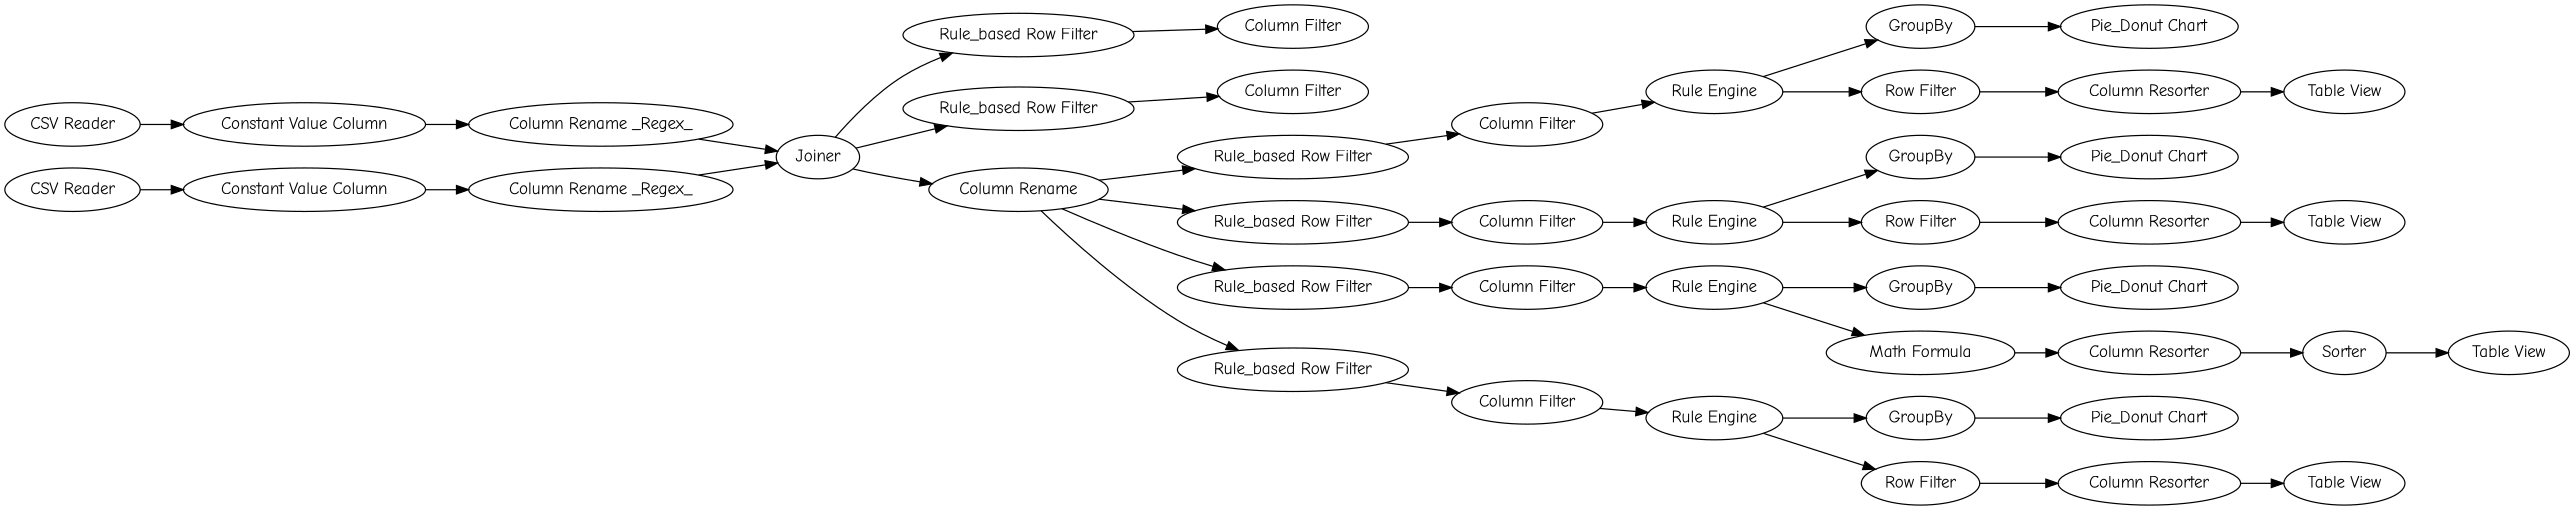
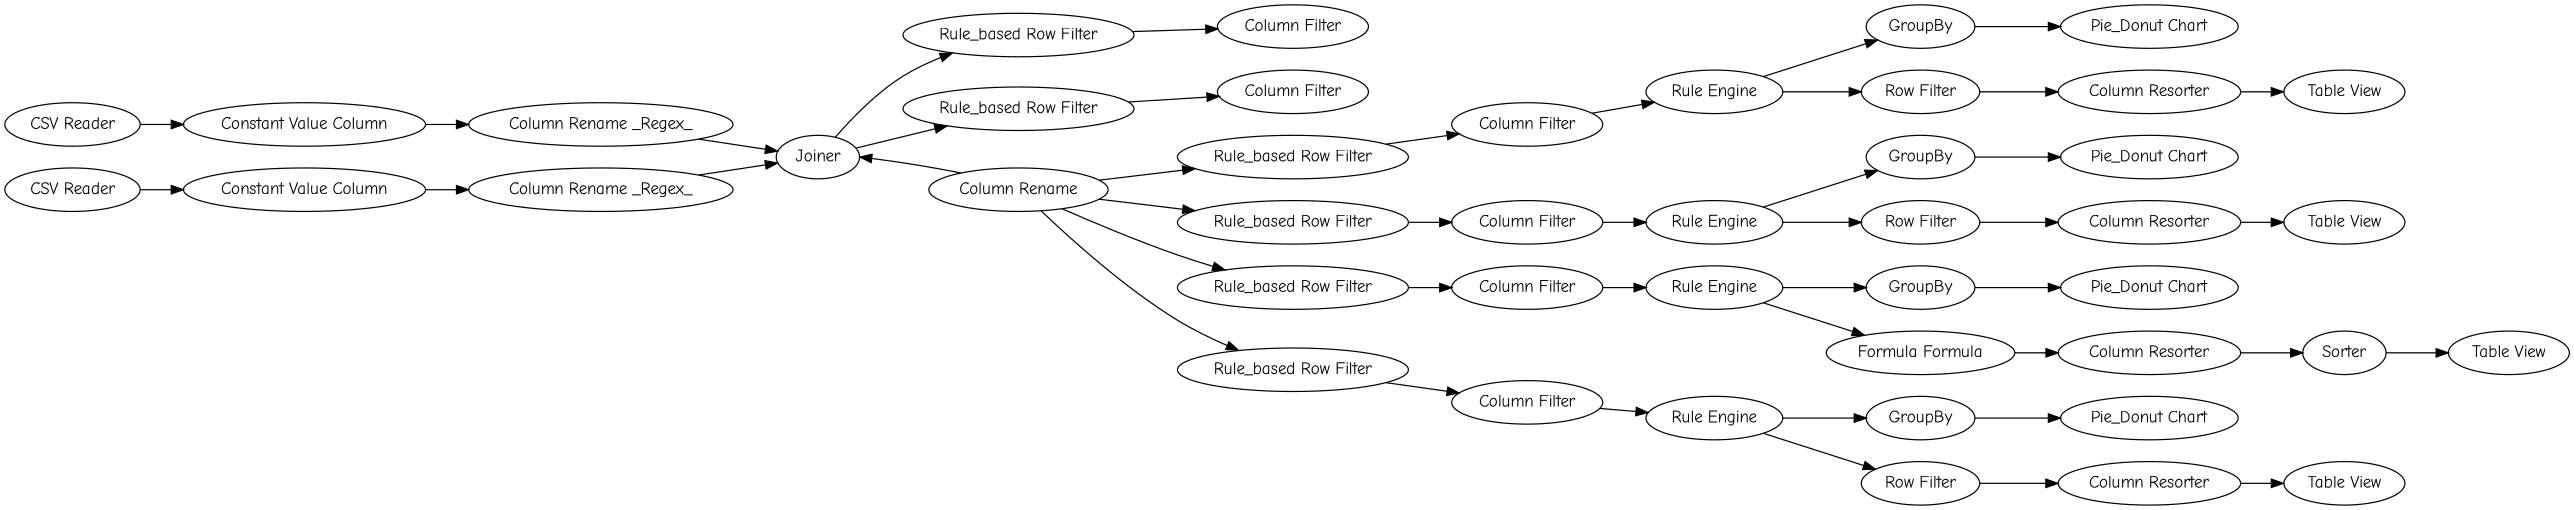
edge "Joiner" -> "Column Rename": reversed
node "Math Formula": label "Math Formula" -> "Formula Formula"
